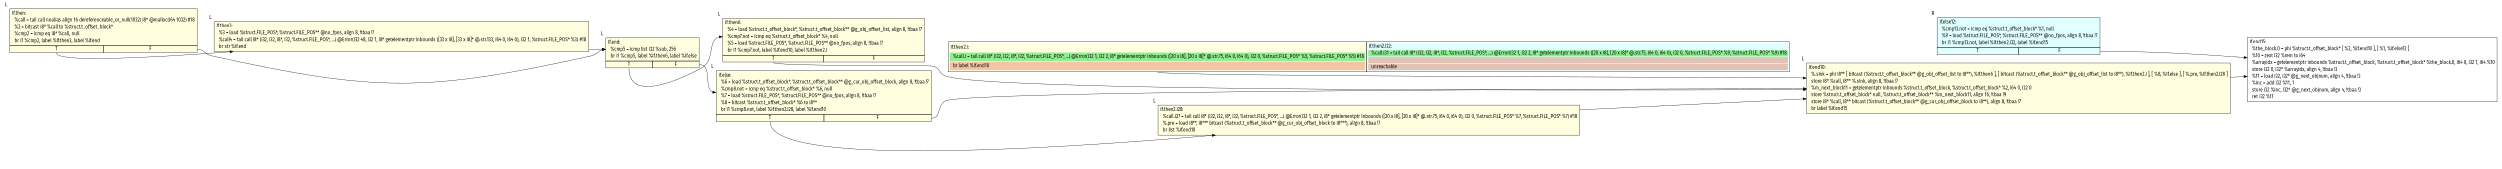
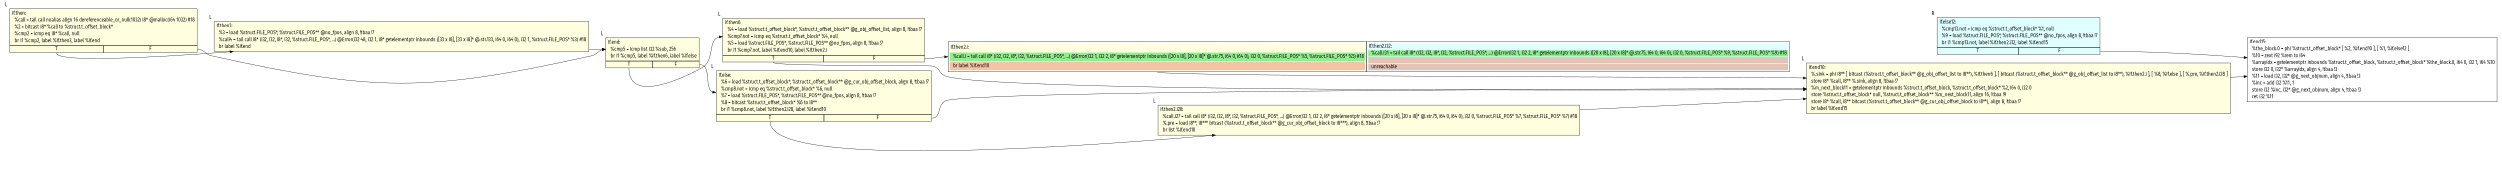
node "if.then3:": text "br str %if.end" -> "br label %if.end"
node "if.end15:": text "%10 = zext i32 %rem to i64" -> "%10 = zext i92 %rem to i64"
edge "if.then6:" -> "if.then2.i:": added
